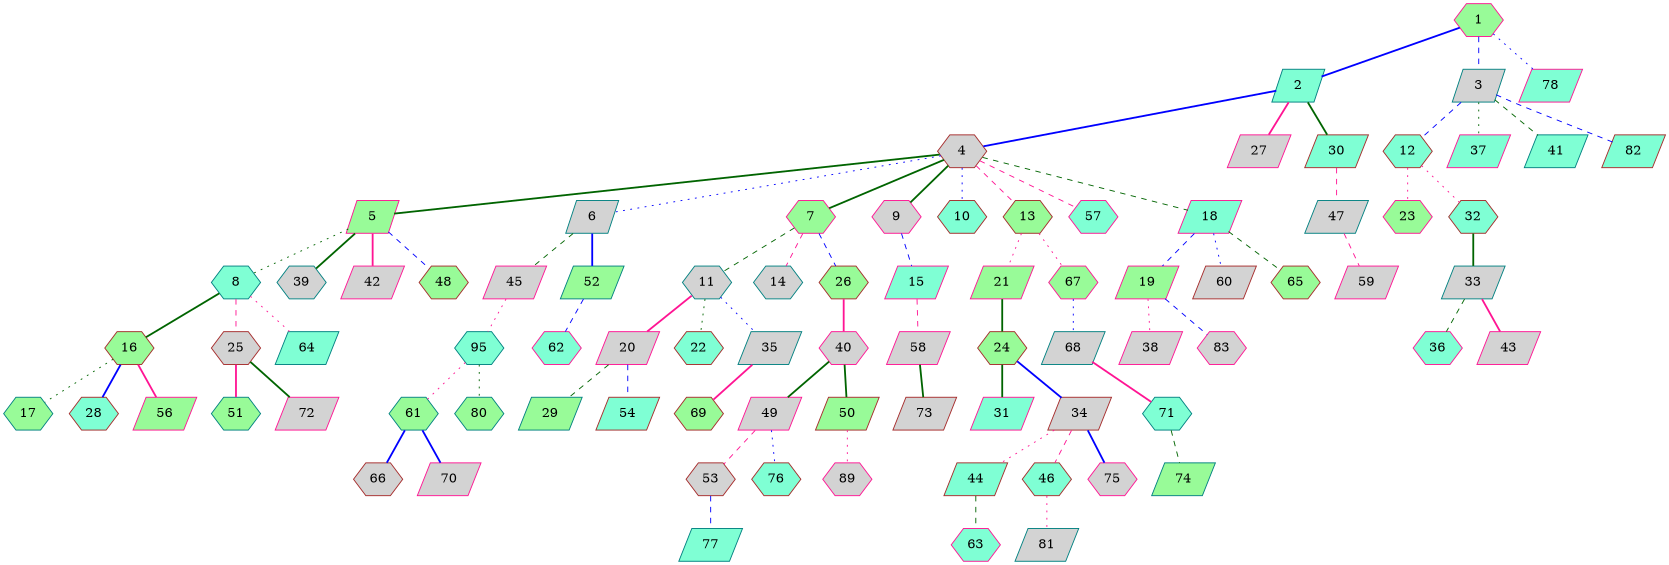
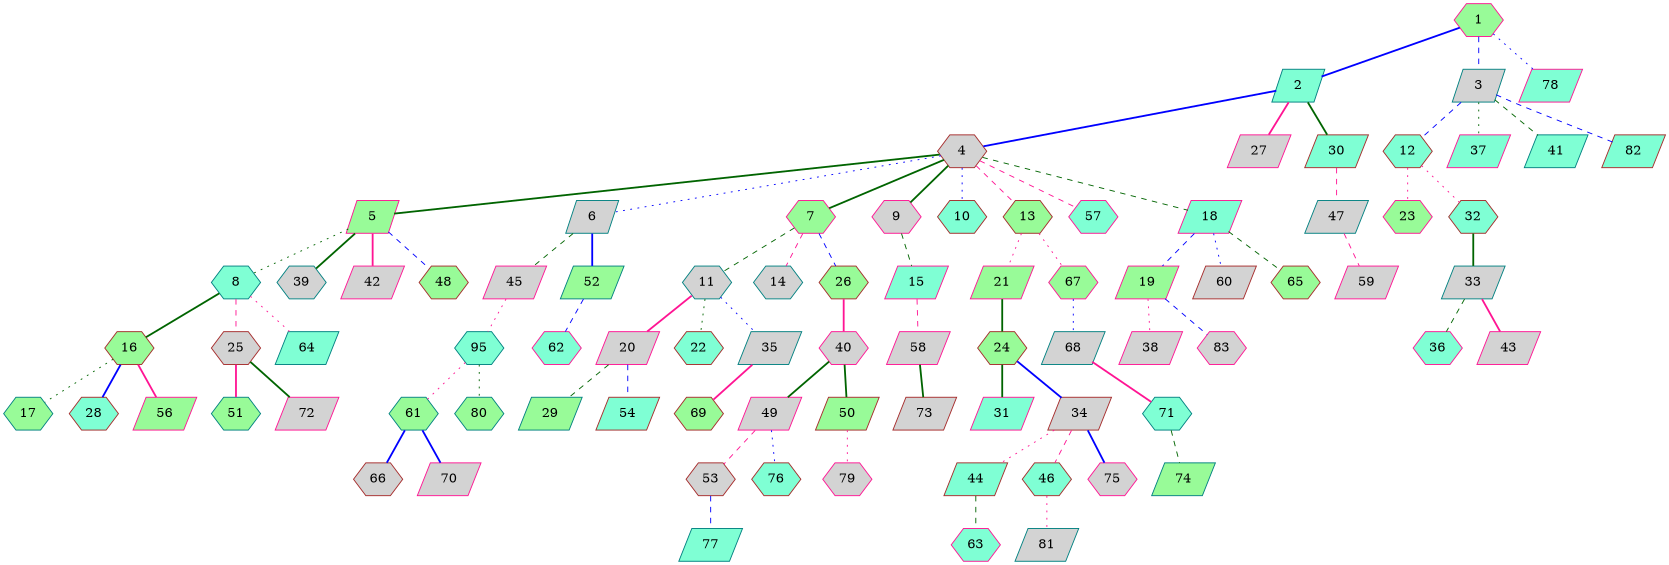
edge "9" -- "15": color blue -> darkgreen
node "89": label "89" -> "79"
